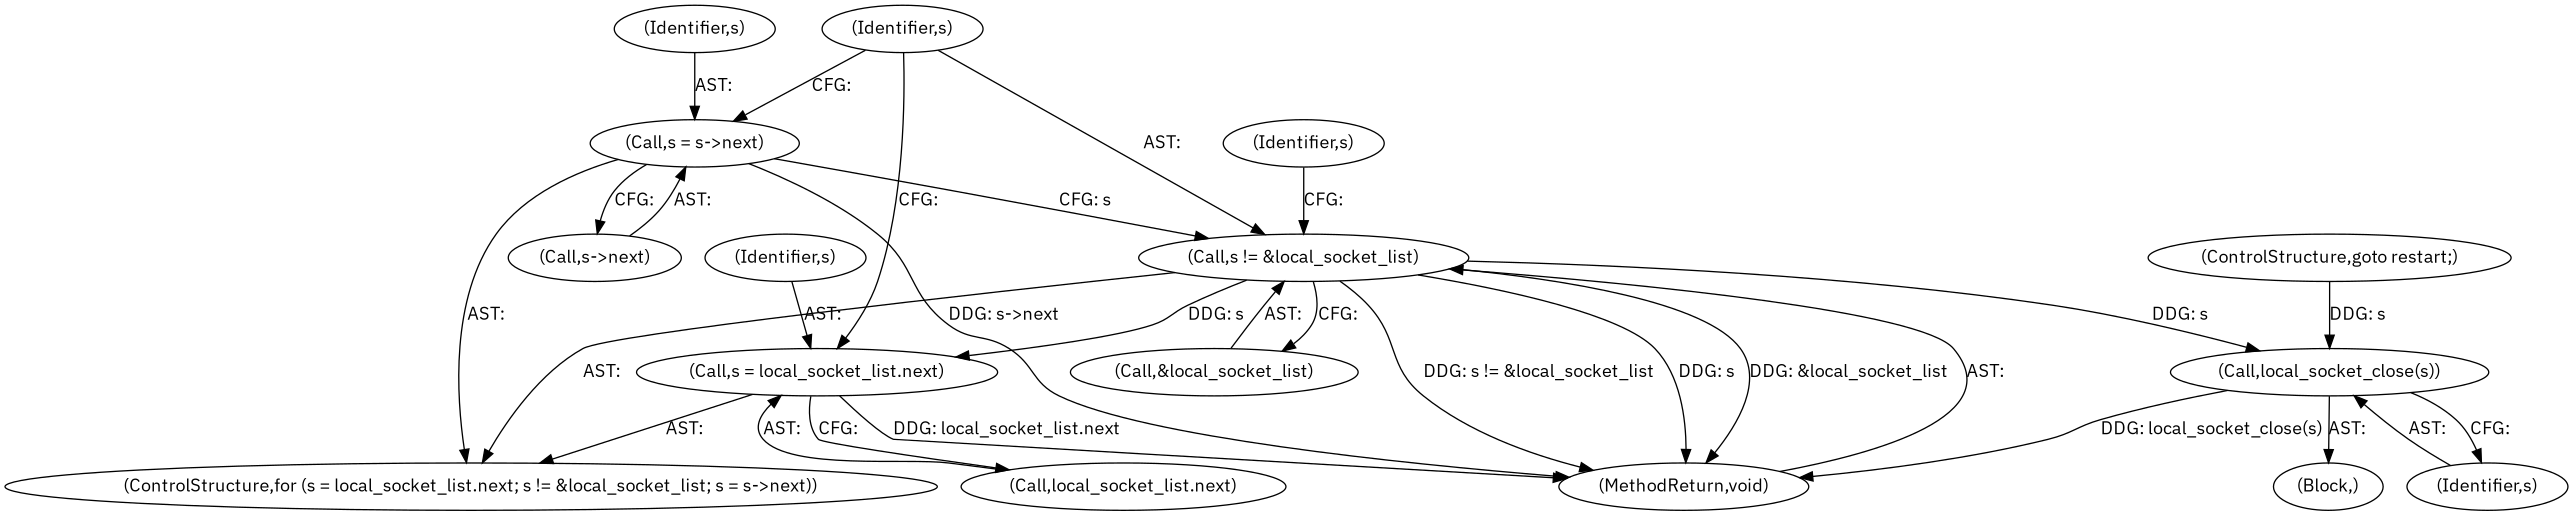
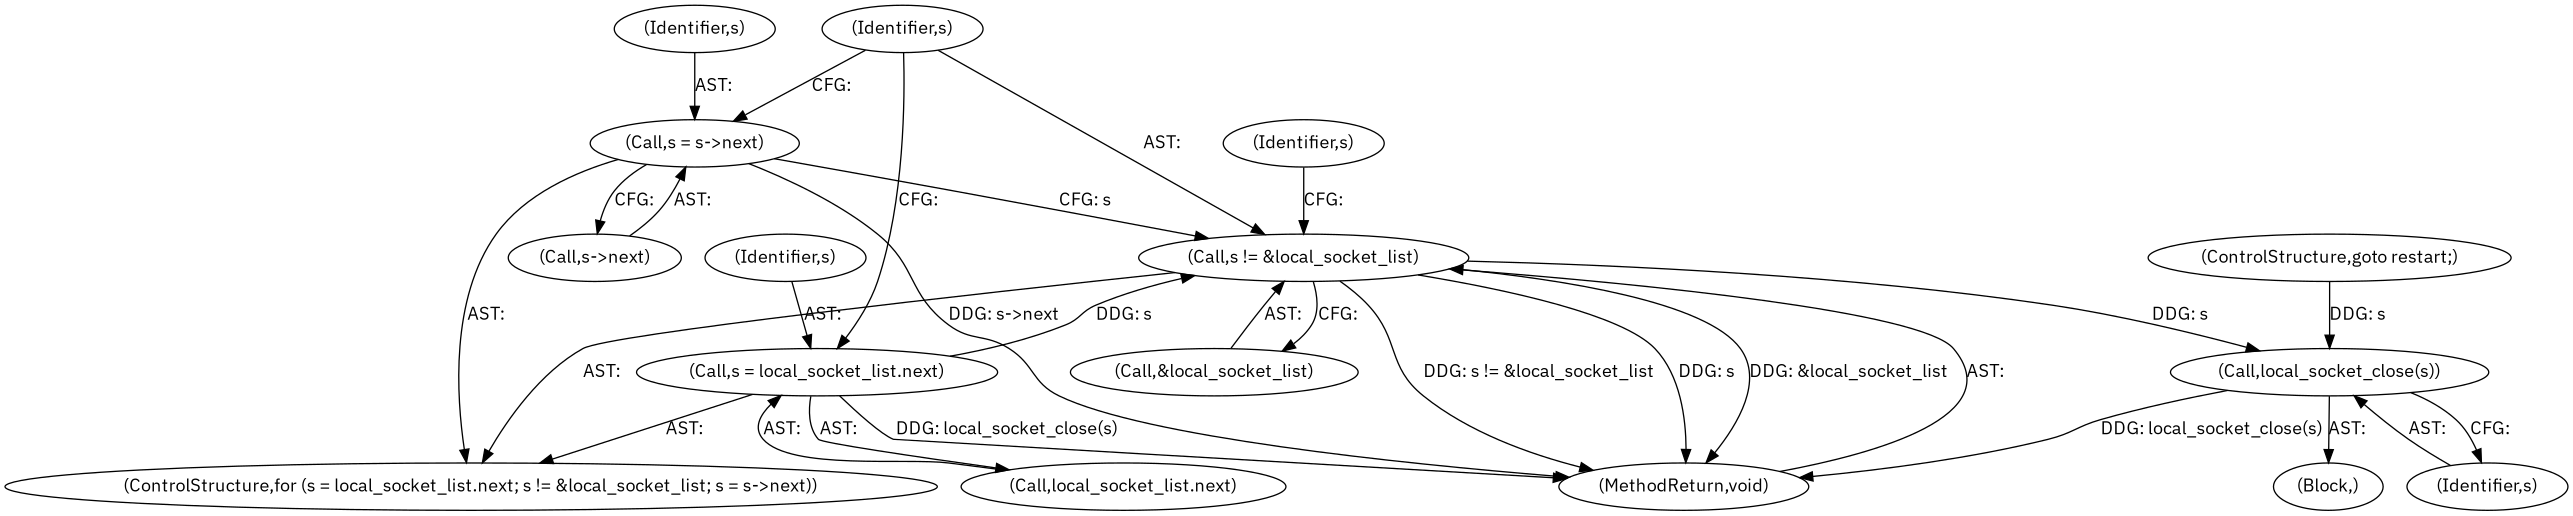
edge "(Call,s != &local_socket_list)" -> "(Call,s = local_socket_list.next)": reversed
edge "(Call,s = local_socket_list.next)" -> "(Call,local_socket_list.next)": label "CFG: " -> "AST: "
edge "(Call,s = local_socket_list.next)" -> "(MethodReturn,void)": label "DDG: local_socket_list.next" -> "DDG: local_socket_close(s)"
